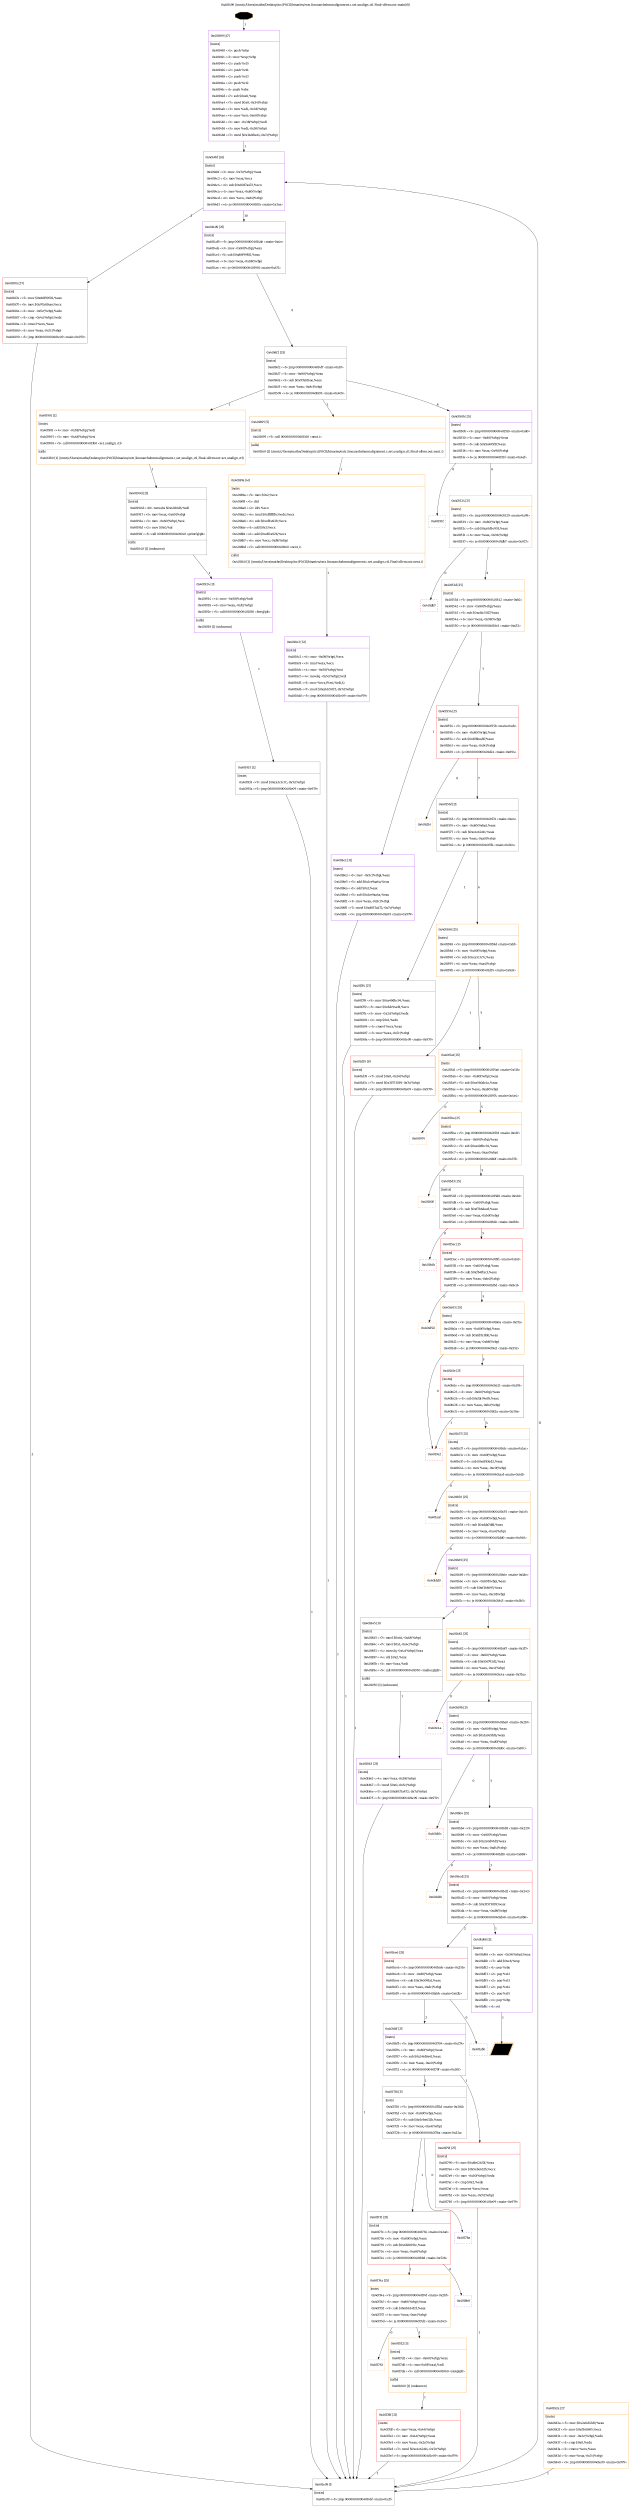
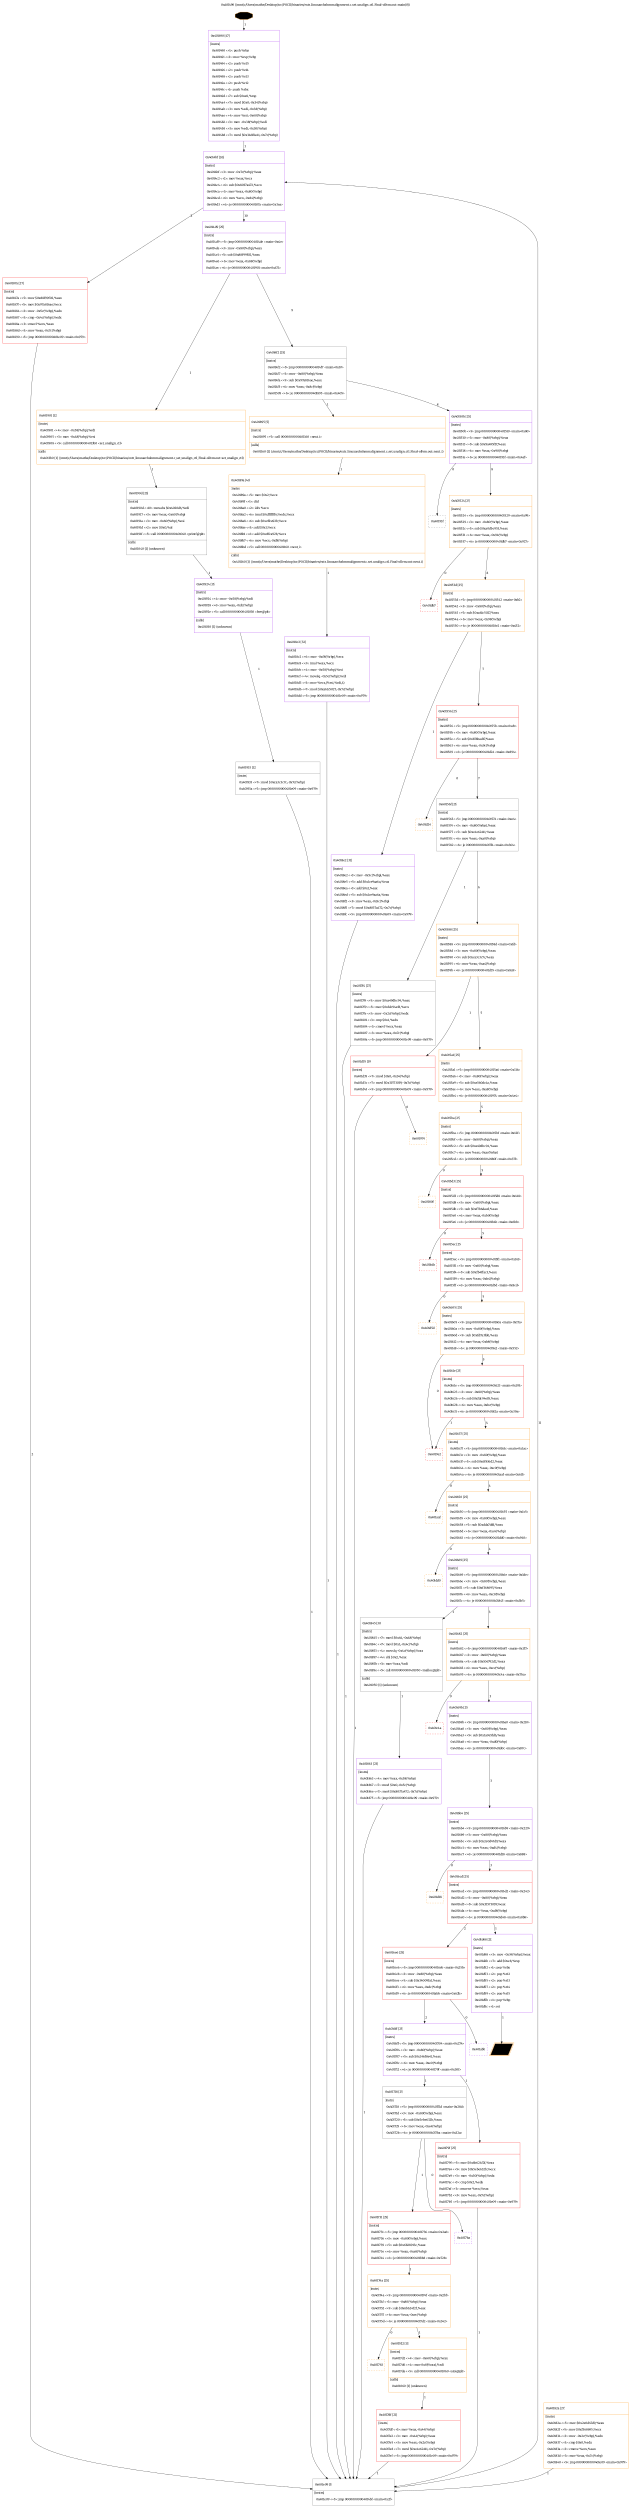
edge "0x4014f2 [25]" -> "0x401901 [12]": now "0x4014d9 [25]" -> "0x401901 [12]"
edge "0x4015a1 [25]" -> "0x401974": now "0x401d35 [19]" -> "0x401974"
node "0x401d0c": removed
node "0x401bb8": removed
